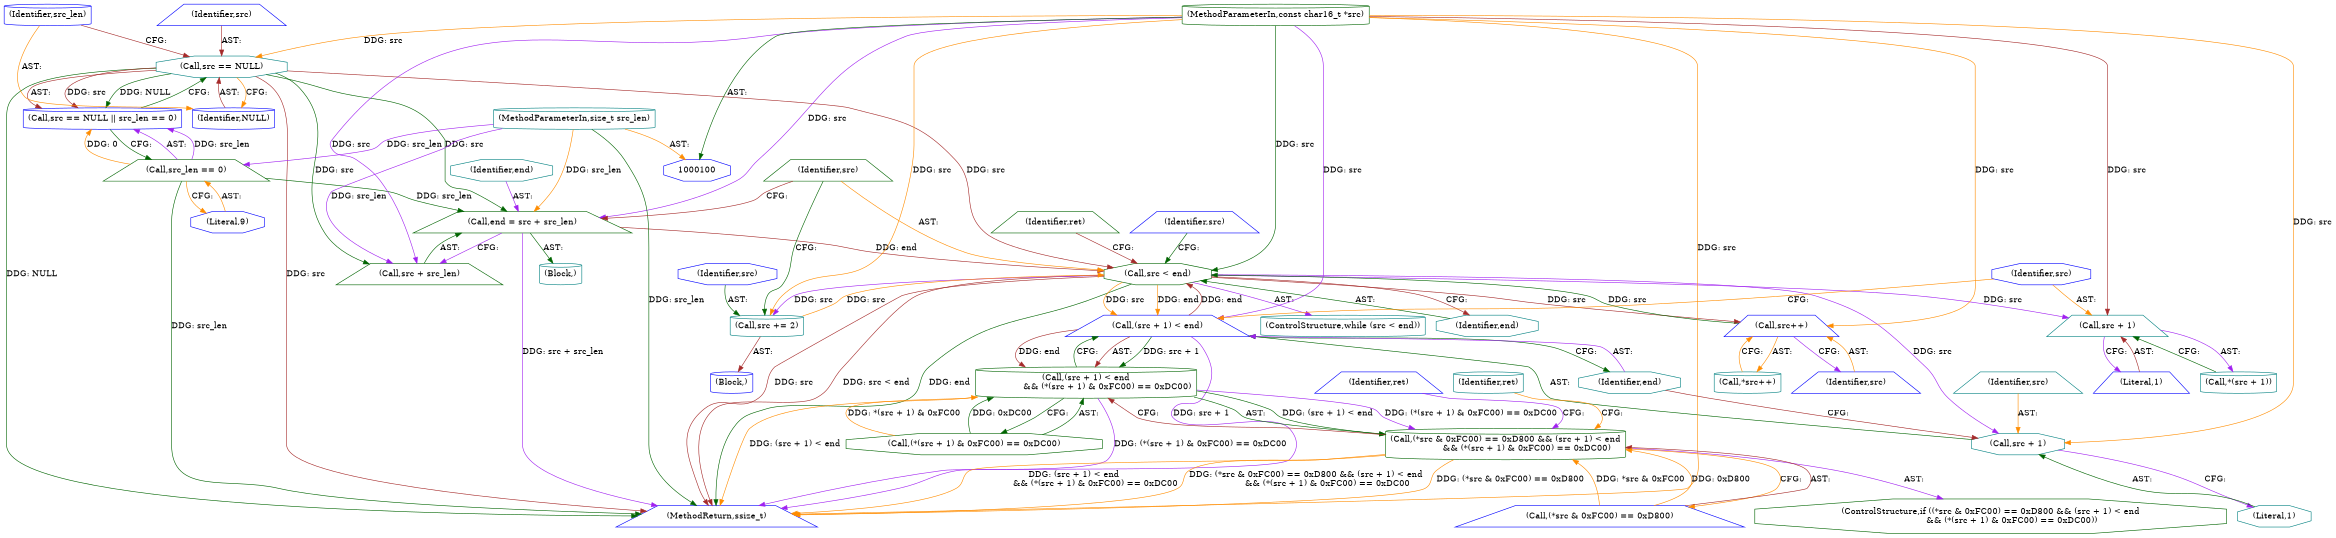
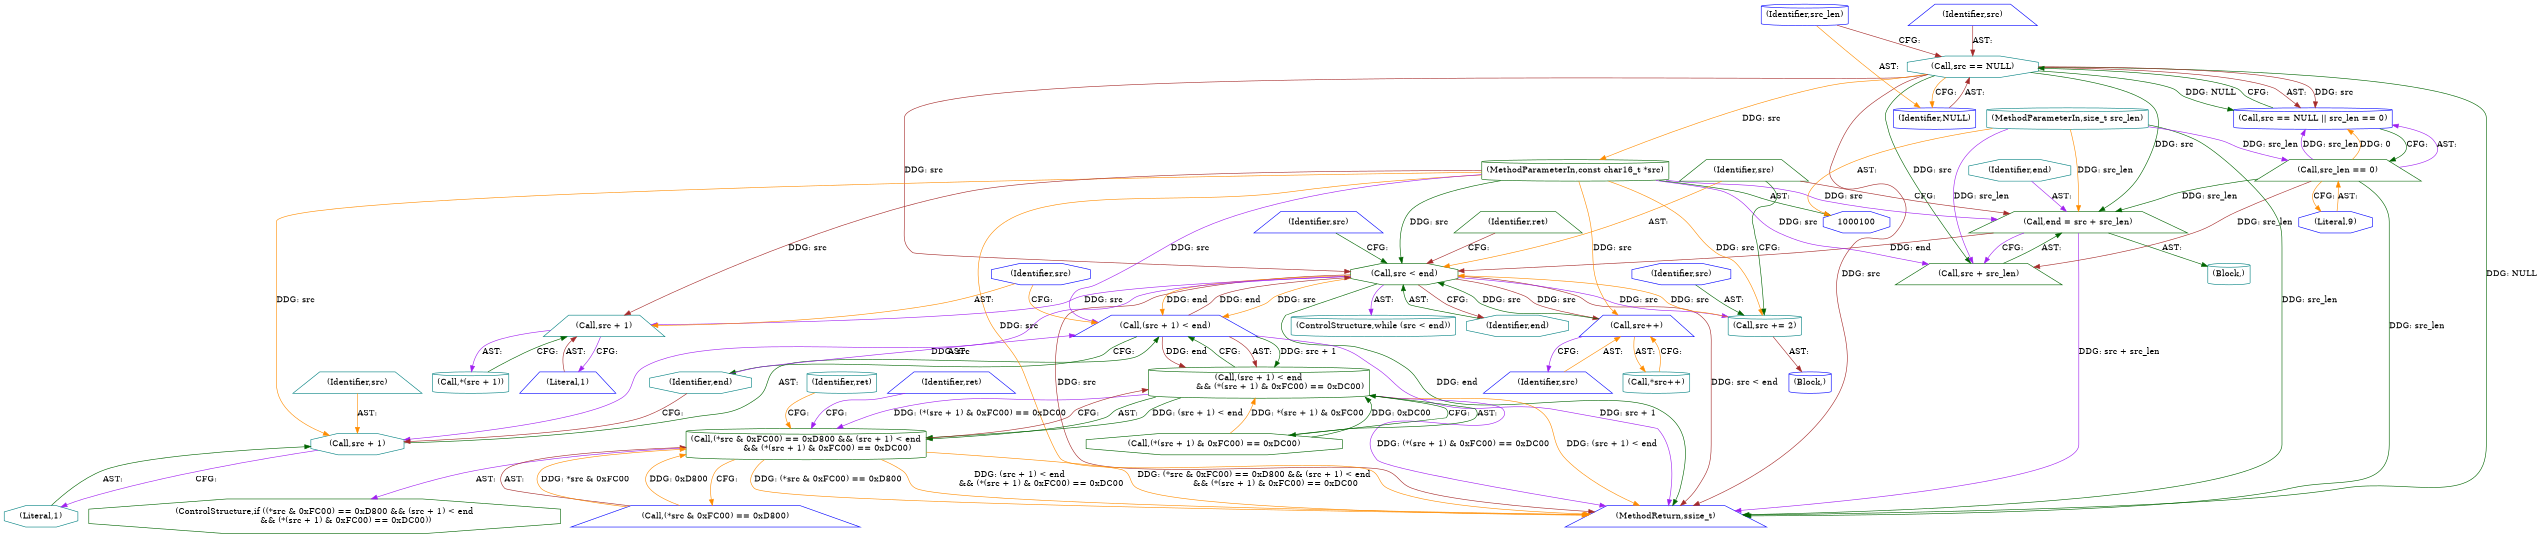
edge "(MethodParameterIn,const char16_t *src)" -> "(Call,src == NULL)": reversed
edge "(Call,src_len == 0)" -> "(Call,src + src_len)": added, label "DDG: src_len"
